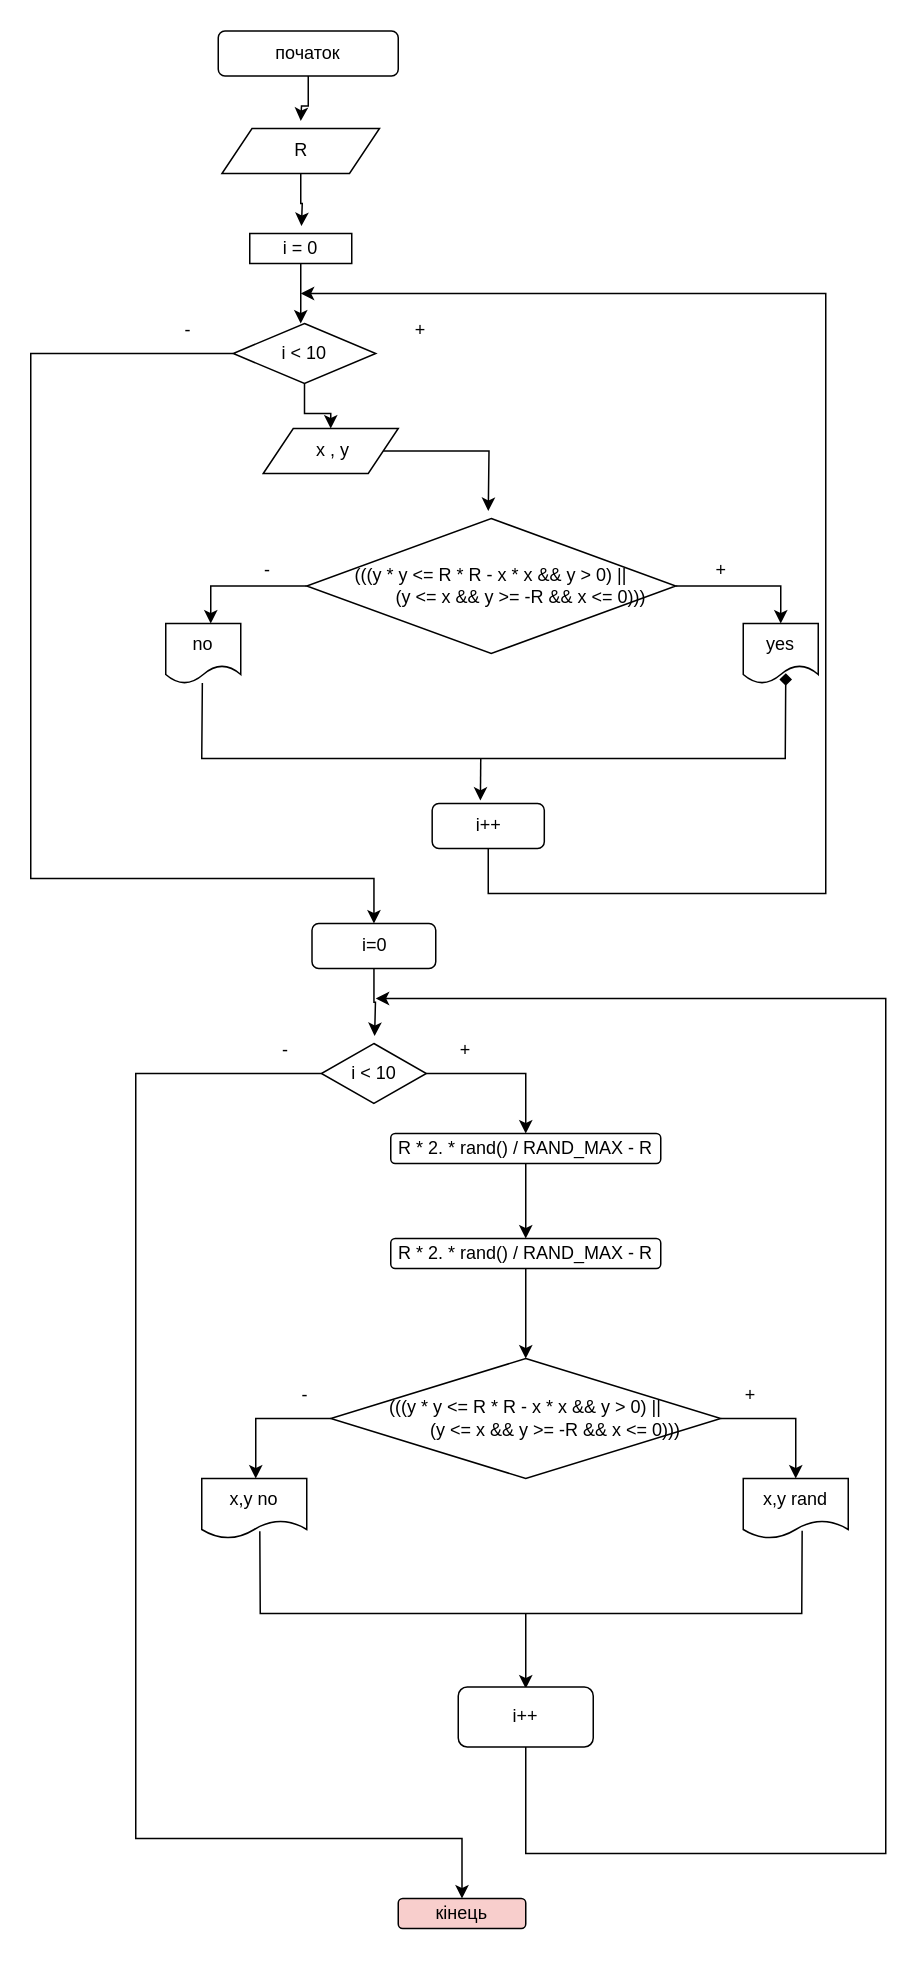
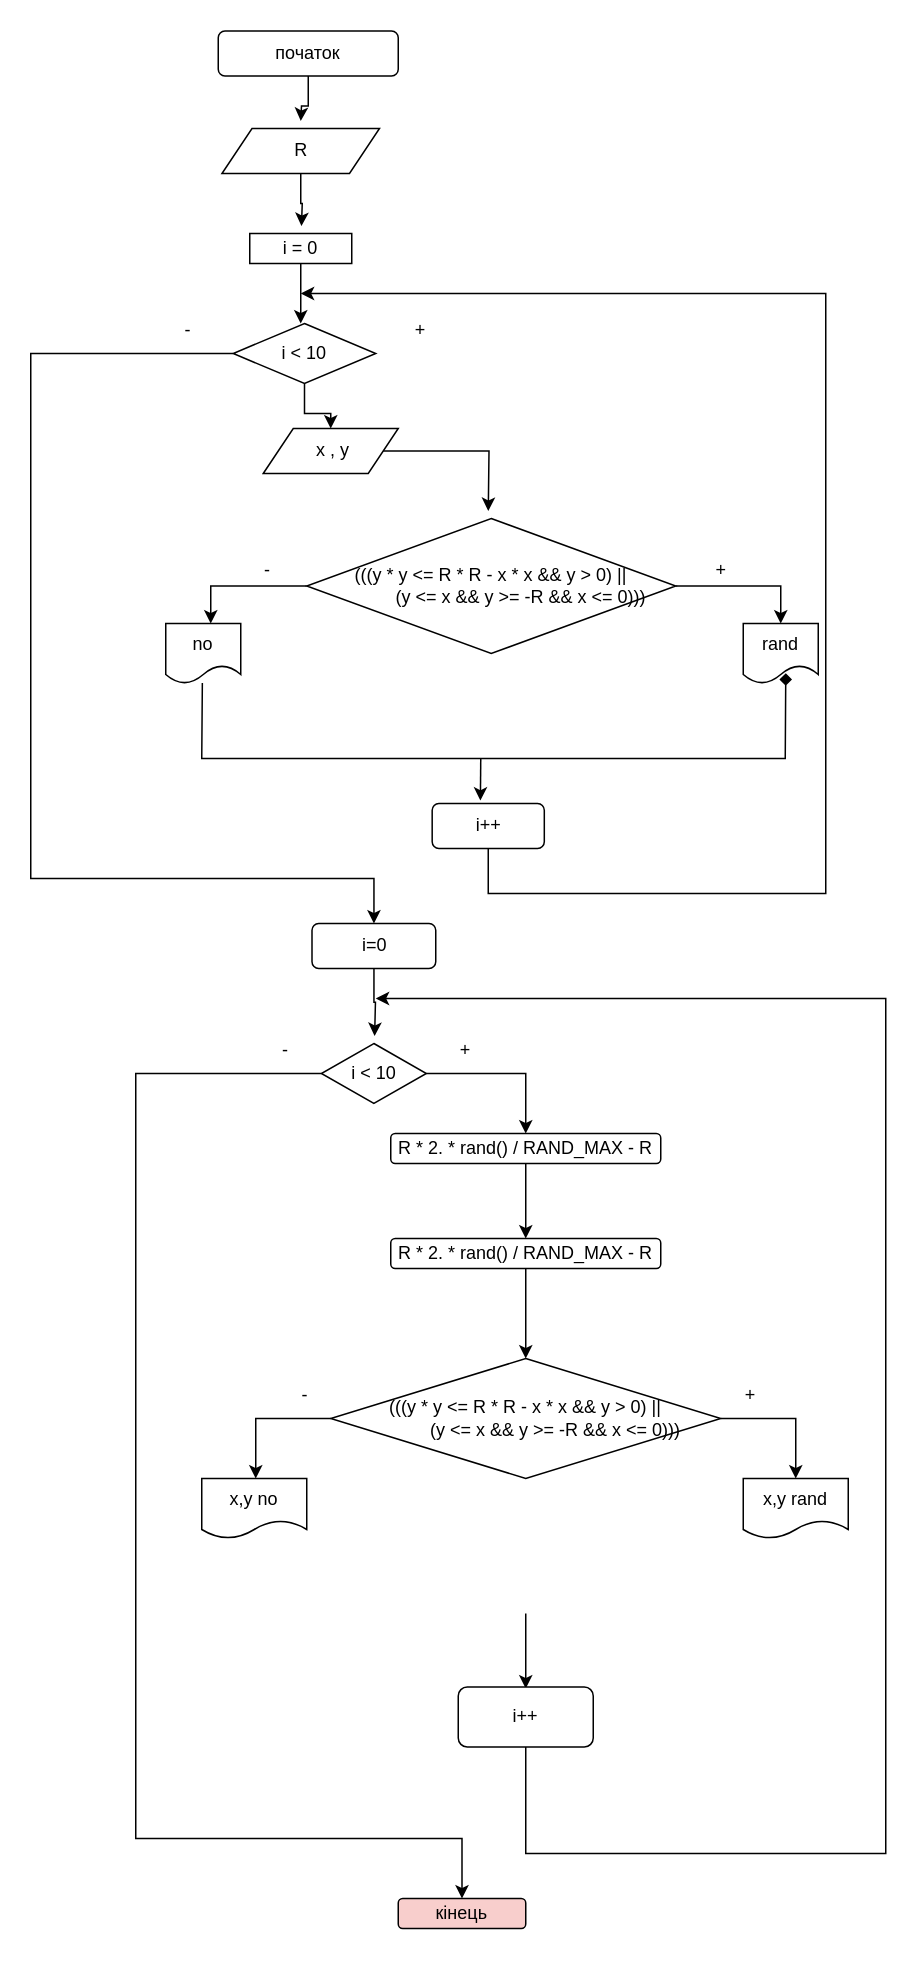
node "yes": label "yes" -> "rand"
edge "x,y no" -- "x,y rand": removed
